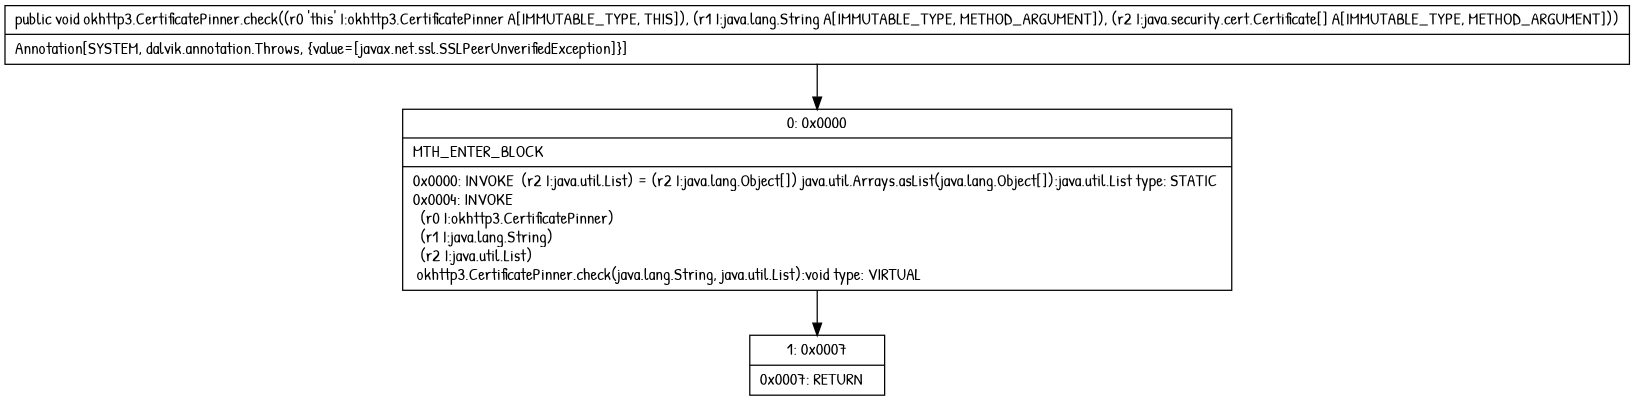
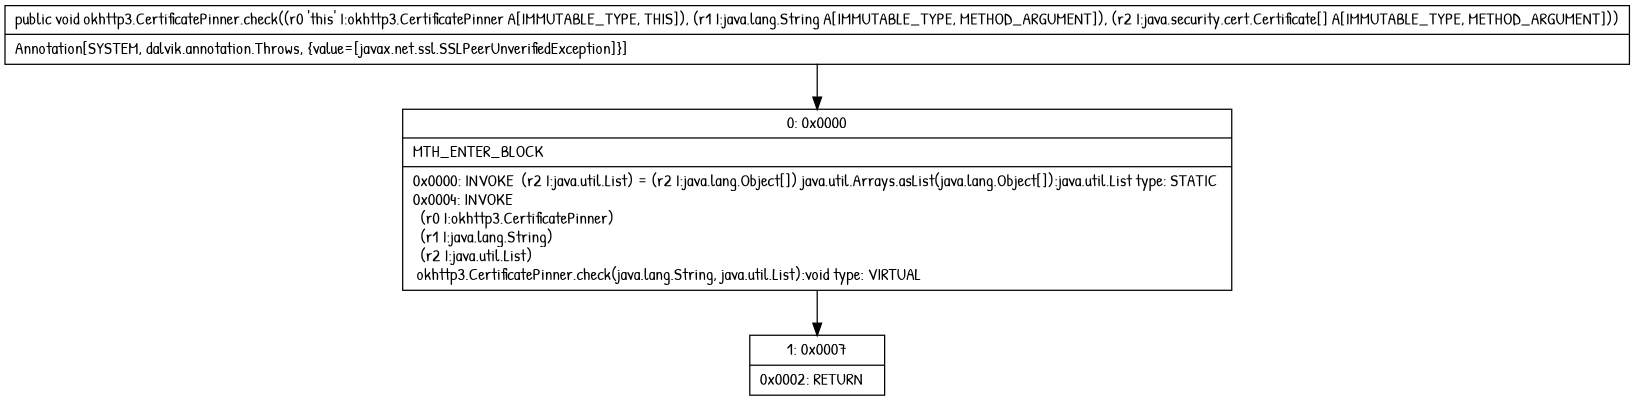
node "1: 0x0007": text "0x0007: RETURN" -> "0x0002: RETURN"
